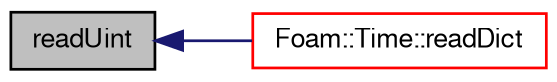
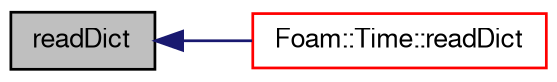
node "readUint": label "readUint" -> "readDict"
